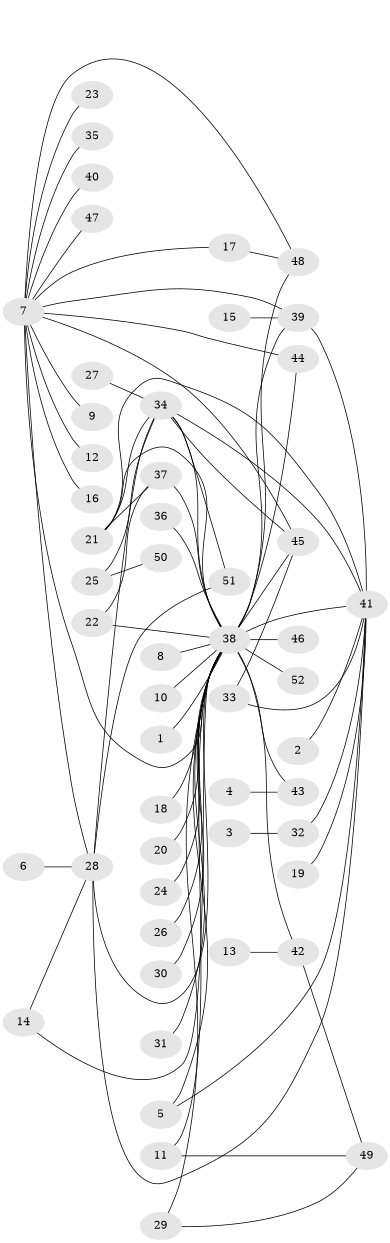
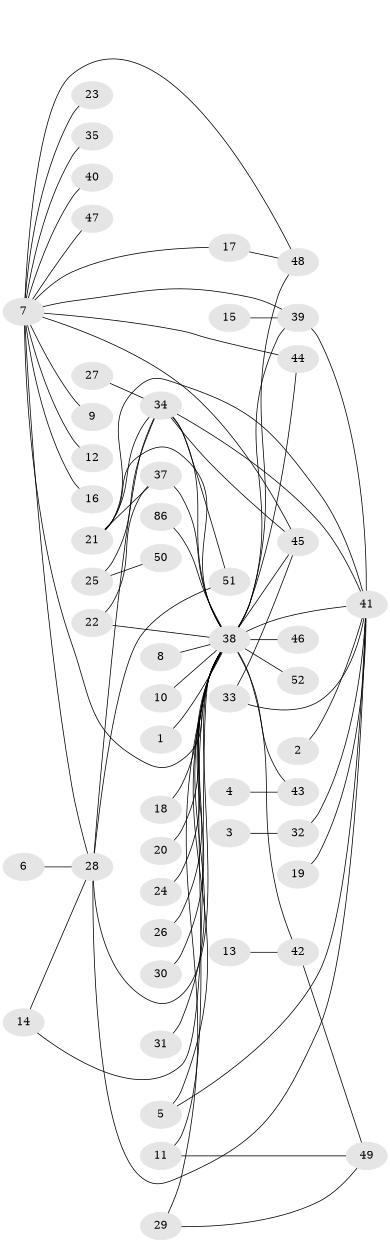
node "36": label "36" -> "86"
